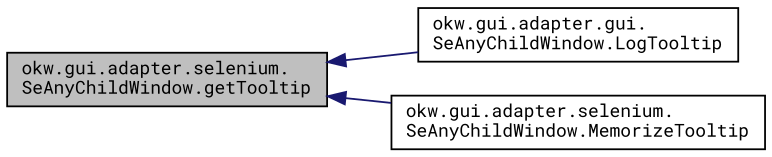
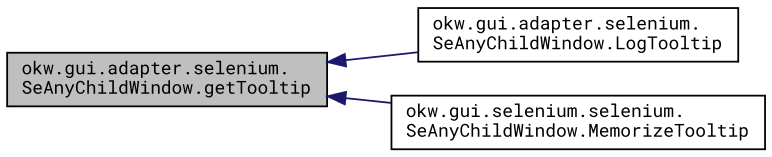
node "okw.gui.adapter.gui. SeAnyChildWindow.LogTooltip": label "okw.gui.adapter.gui. SeAnyChildWindow.LogTooltip" -> "okw.gui.adapter.selenium. SeAnyChildWindow.LogTooltip"
node "okw.gui.adapter.selenium. SeAnyChildWindow.MemorizeTooltip": label "okw.gui.adapter.selenium. SeAnyChildWindow.MemorizeTooltip" -> "okw.gui.selenium.selenium. SeAnyChildWindow.MemorizeTooltip"
